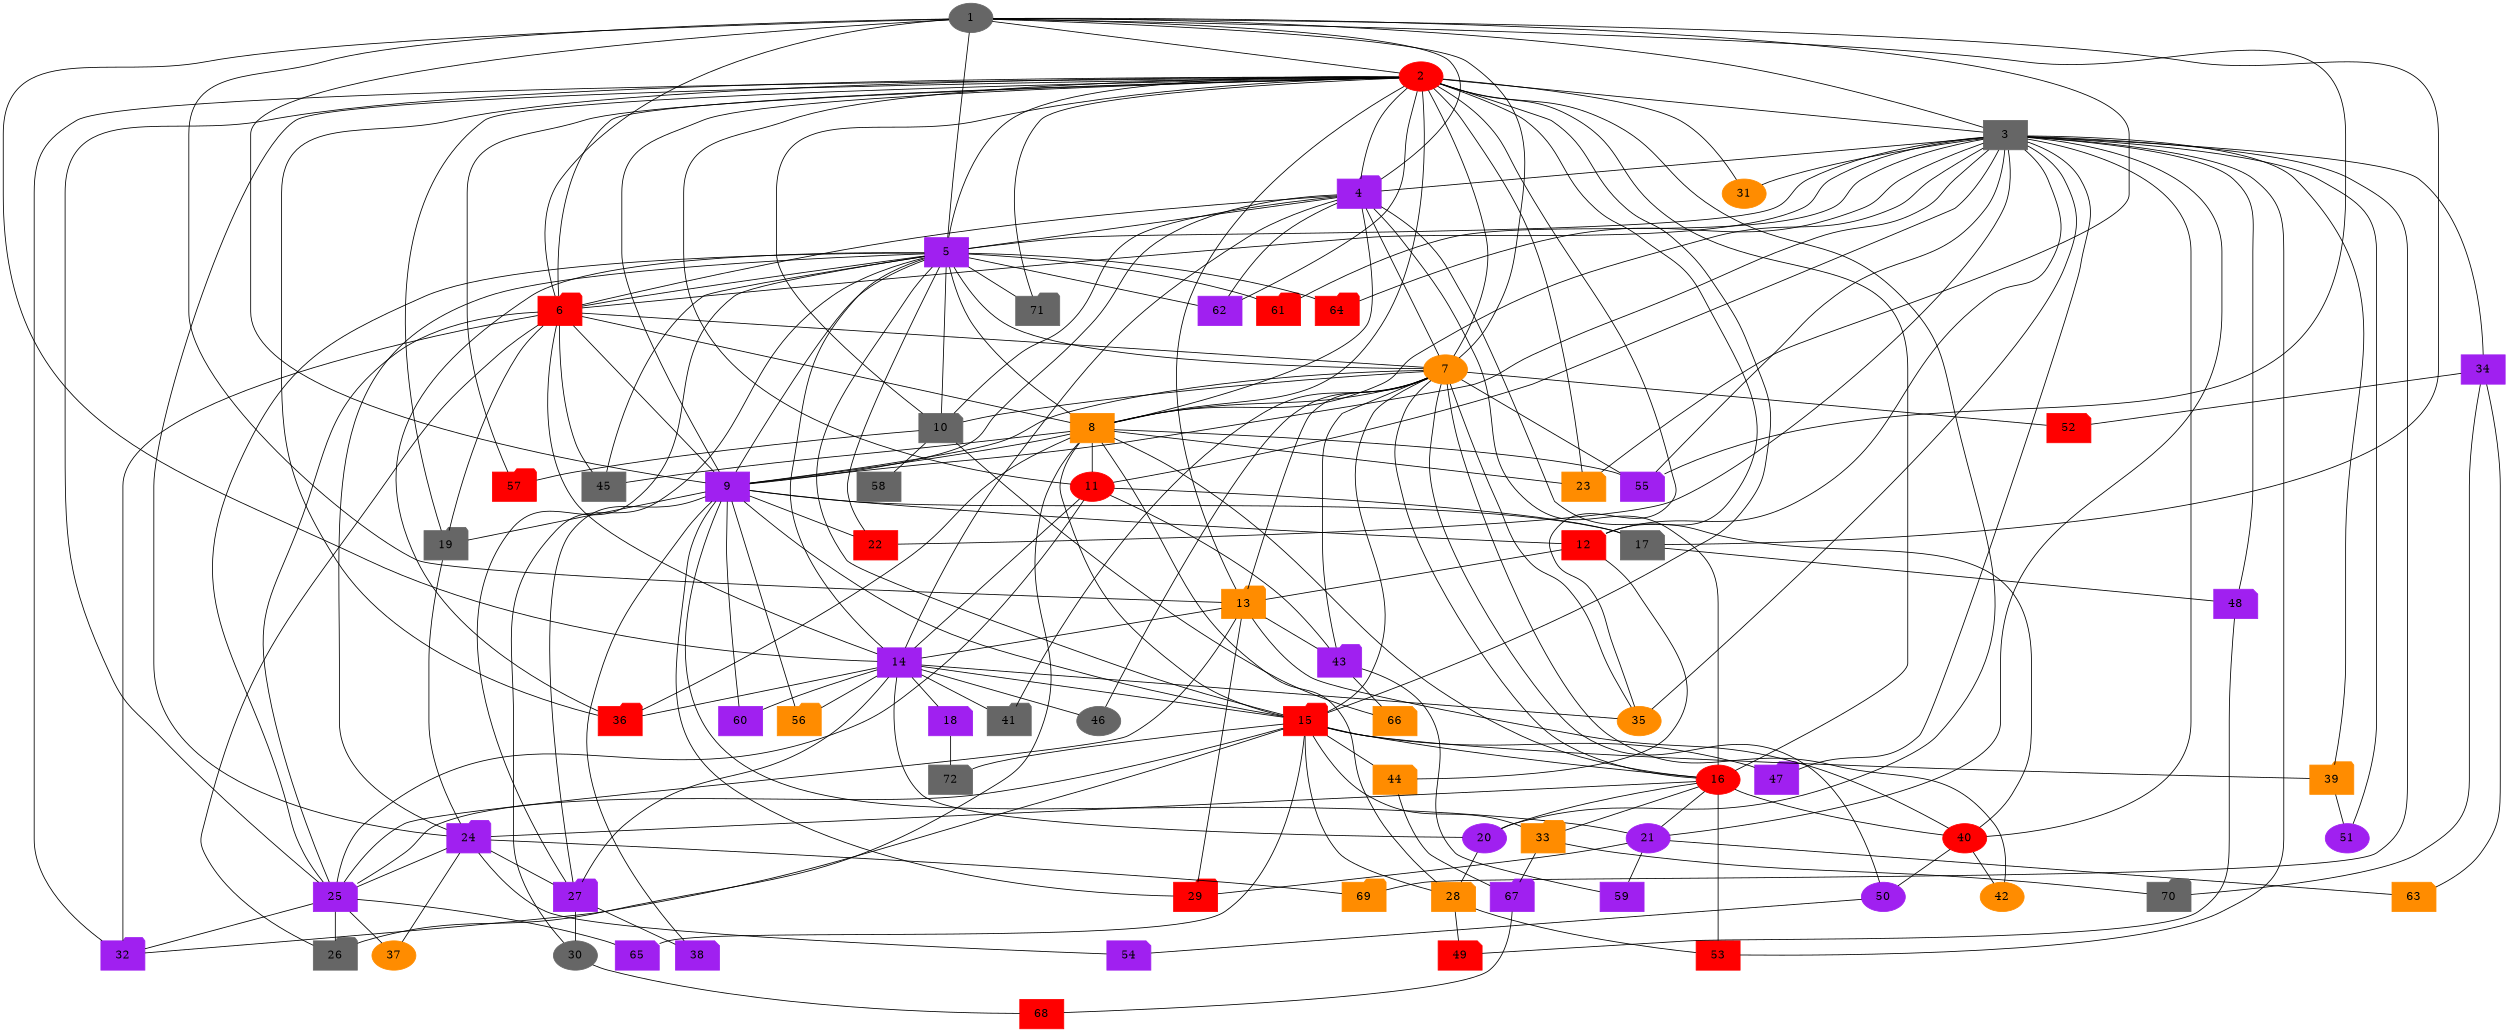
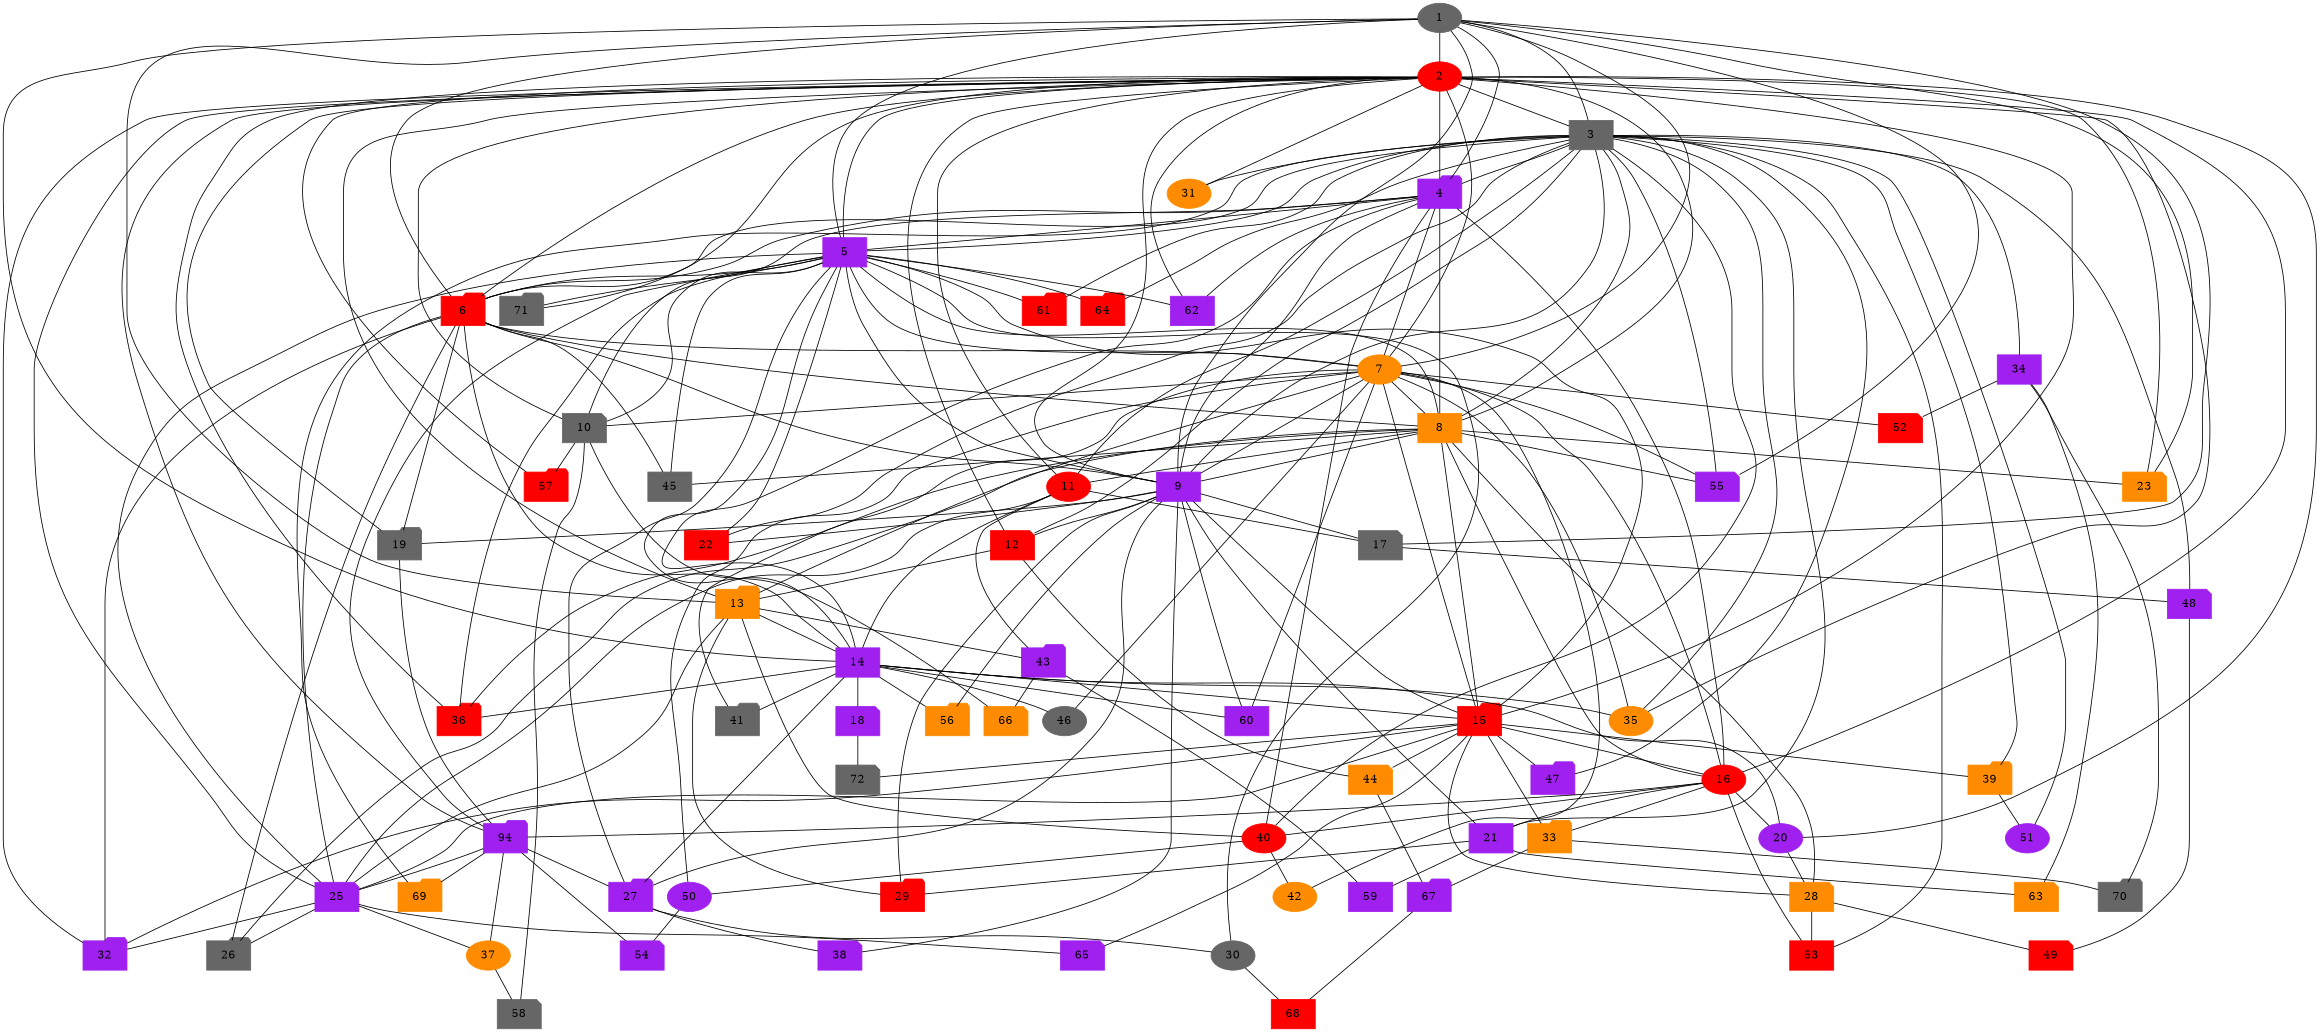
edge "7" -- "43": now "7" -- "60"
node "58": shape box -> note
node "24": label "24" -> "94"
node "21": shape ellipse -> box
edge "37" -- "58": added
